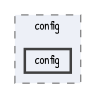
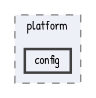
cluster "config": label "config" -> "platform"
